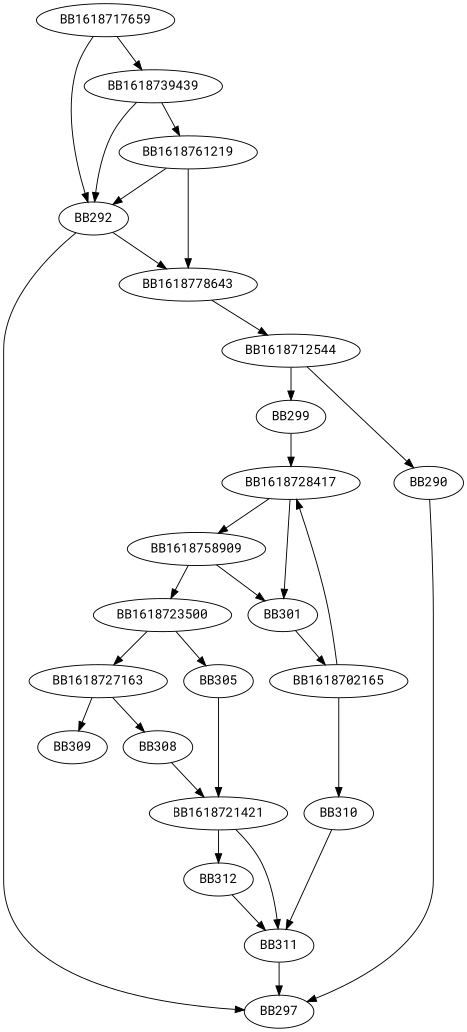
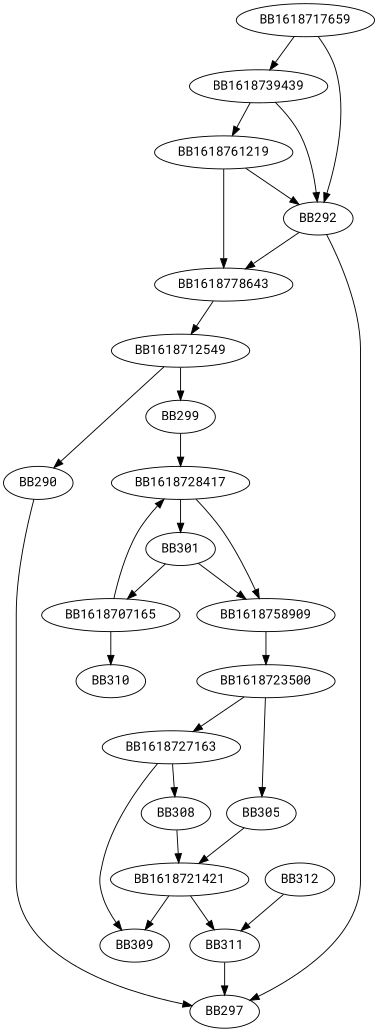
node "BB1618712544": label "BB1618712544" -> "BB1618712549"
edge "BB1618758909" -> "BB301": reversed
node "BB1618702165": label "BB1618702165" -> "BB1618707165"
edge "BB1618721421" -> "BB312": now "BB1618721421" -> "BB309"
edge "BB310" -> "BB311": removed
